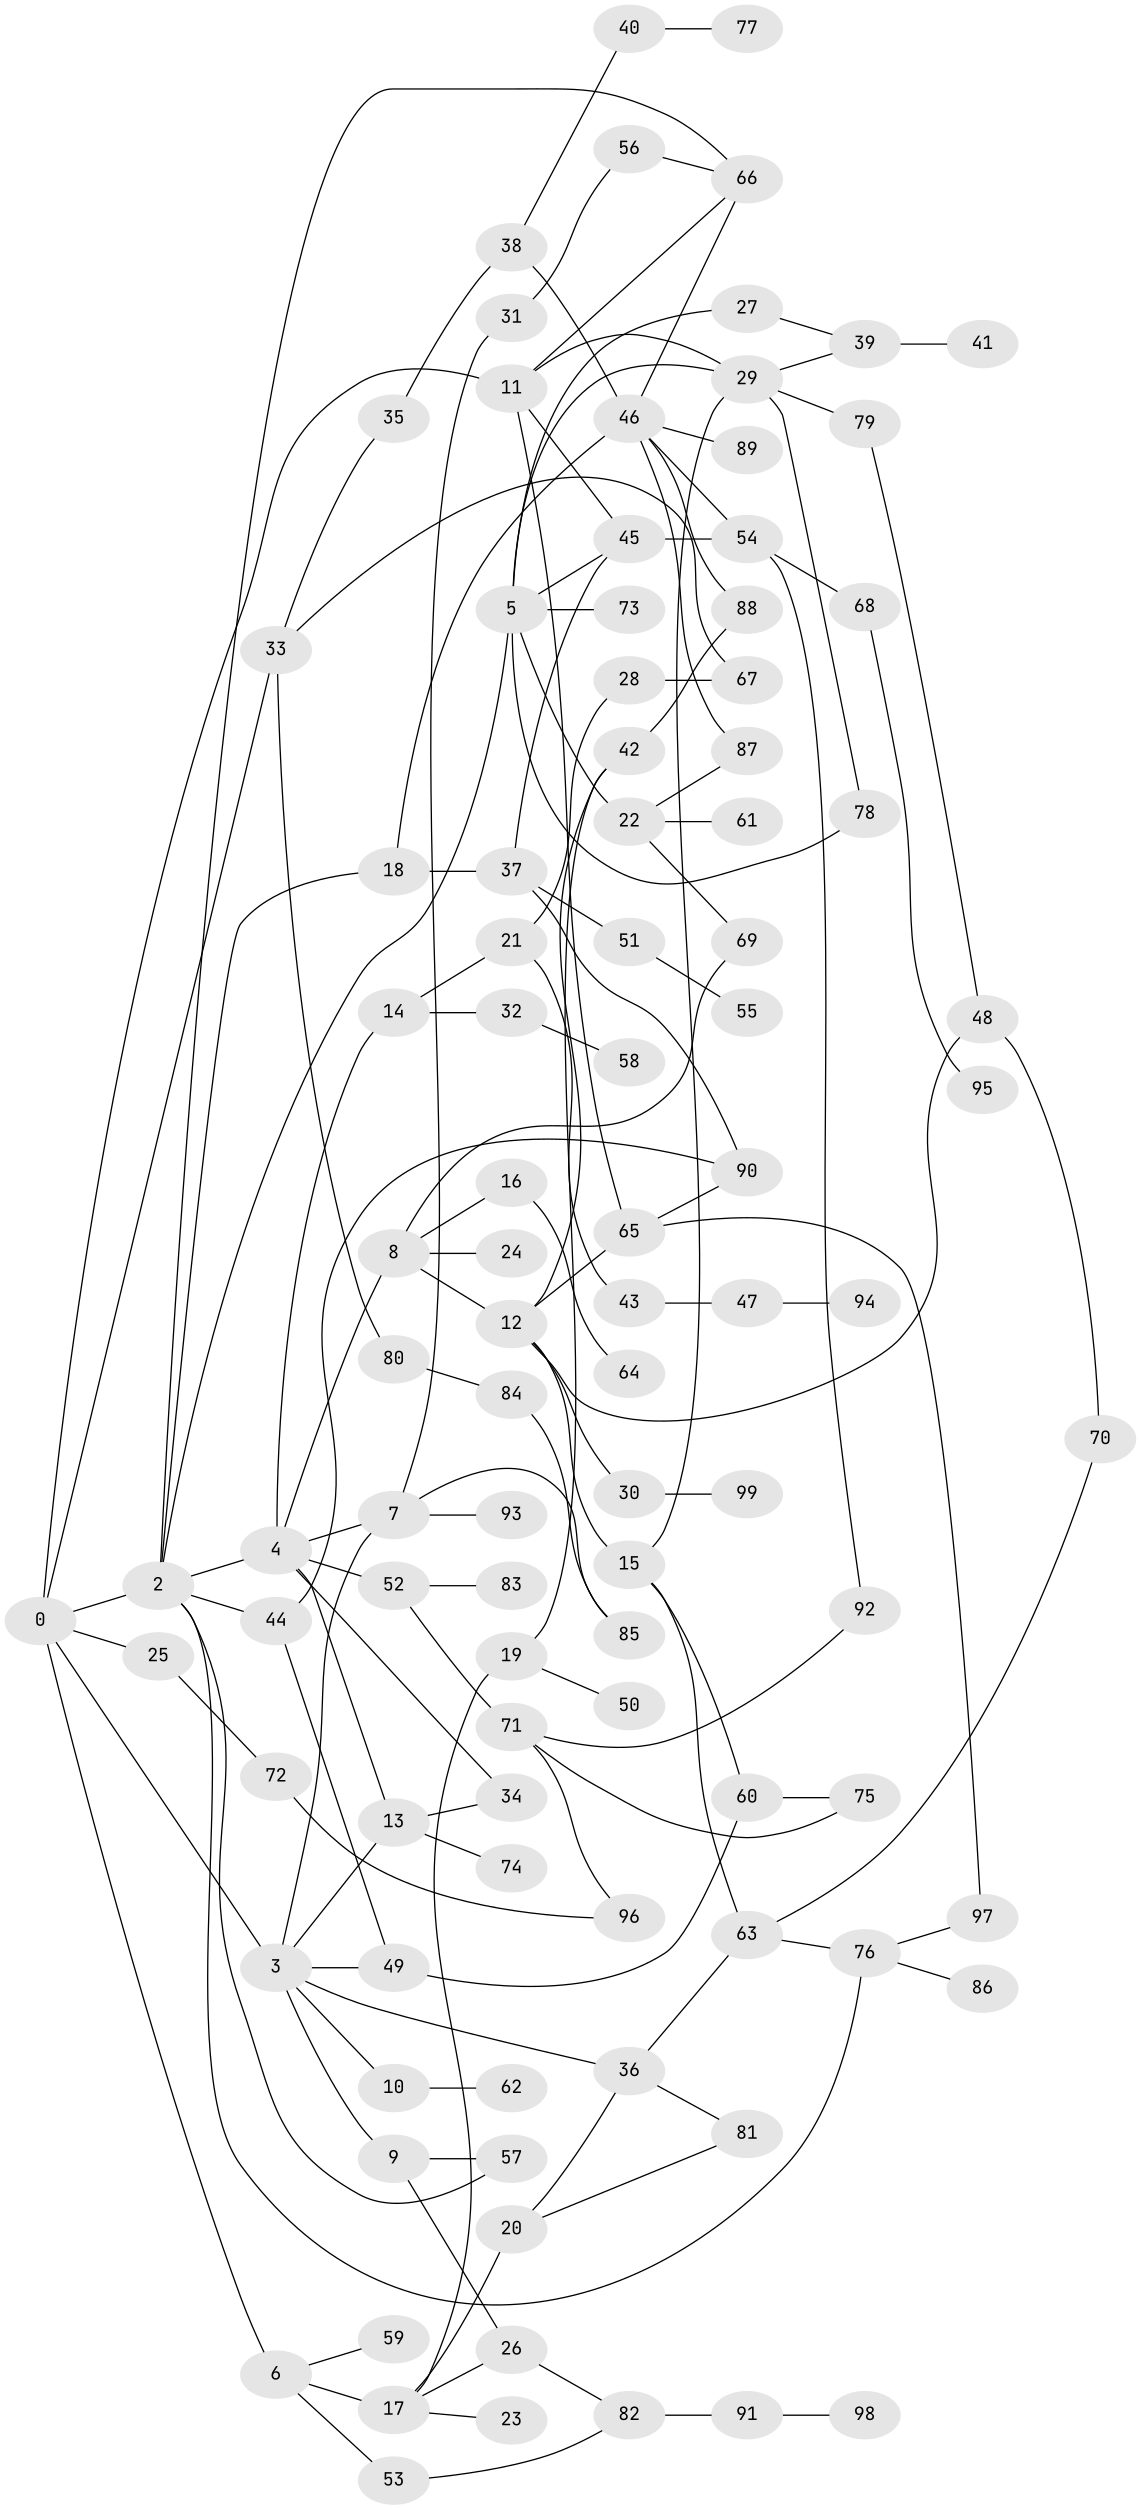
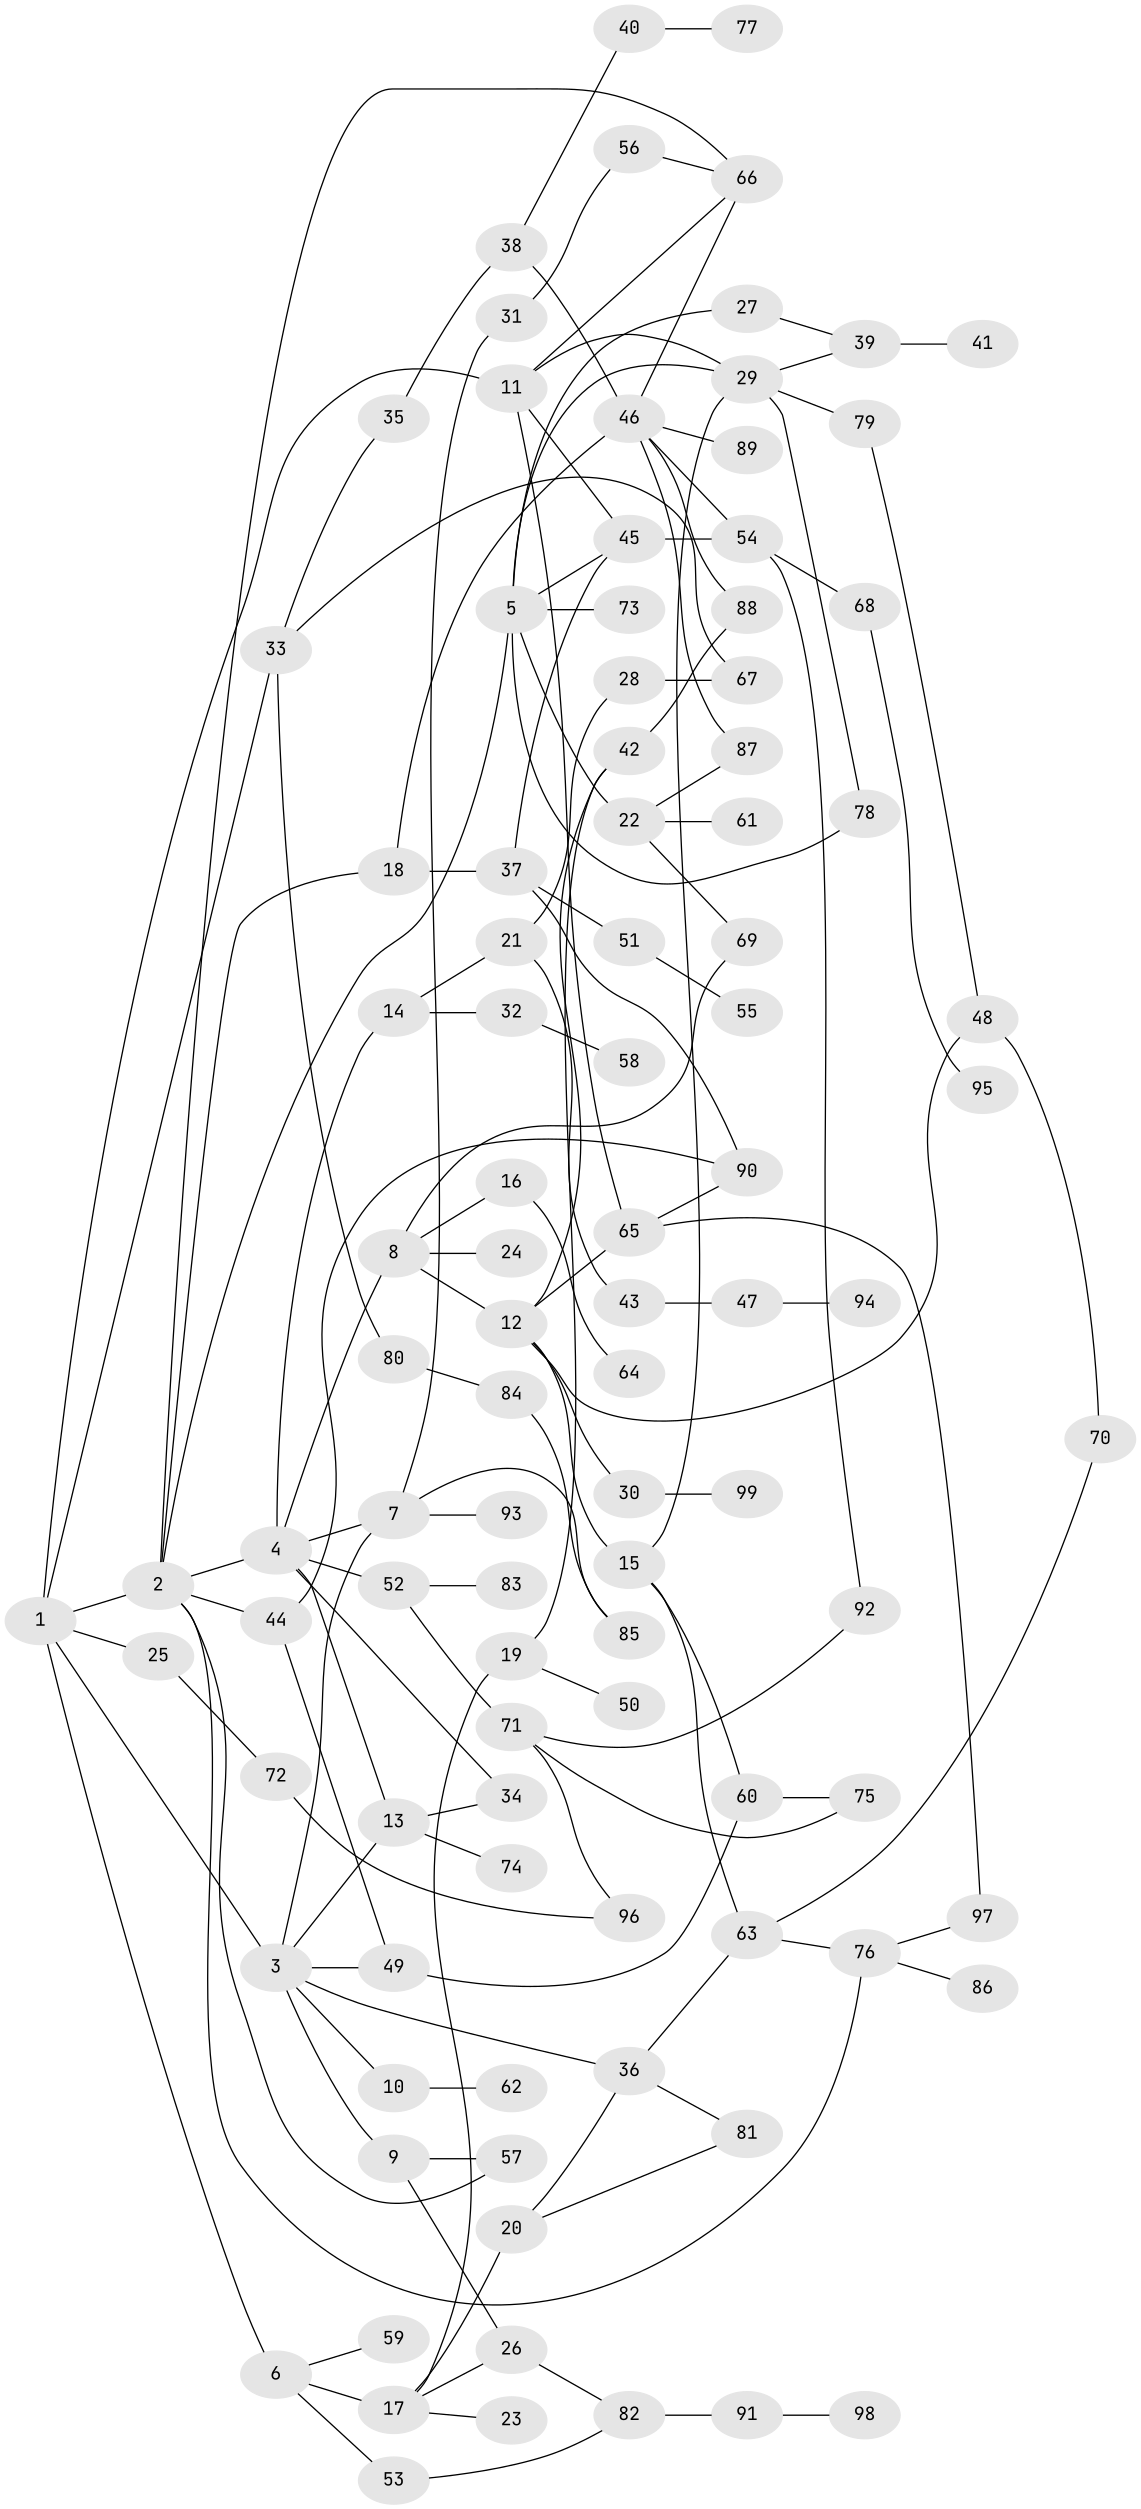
node "0": label "0" -> "1"
